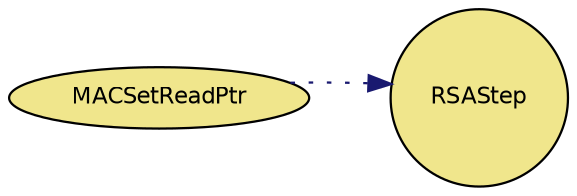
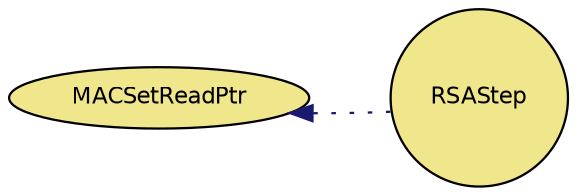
edge "MACSetReadPtr" -> "RSAStep": reversed
